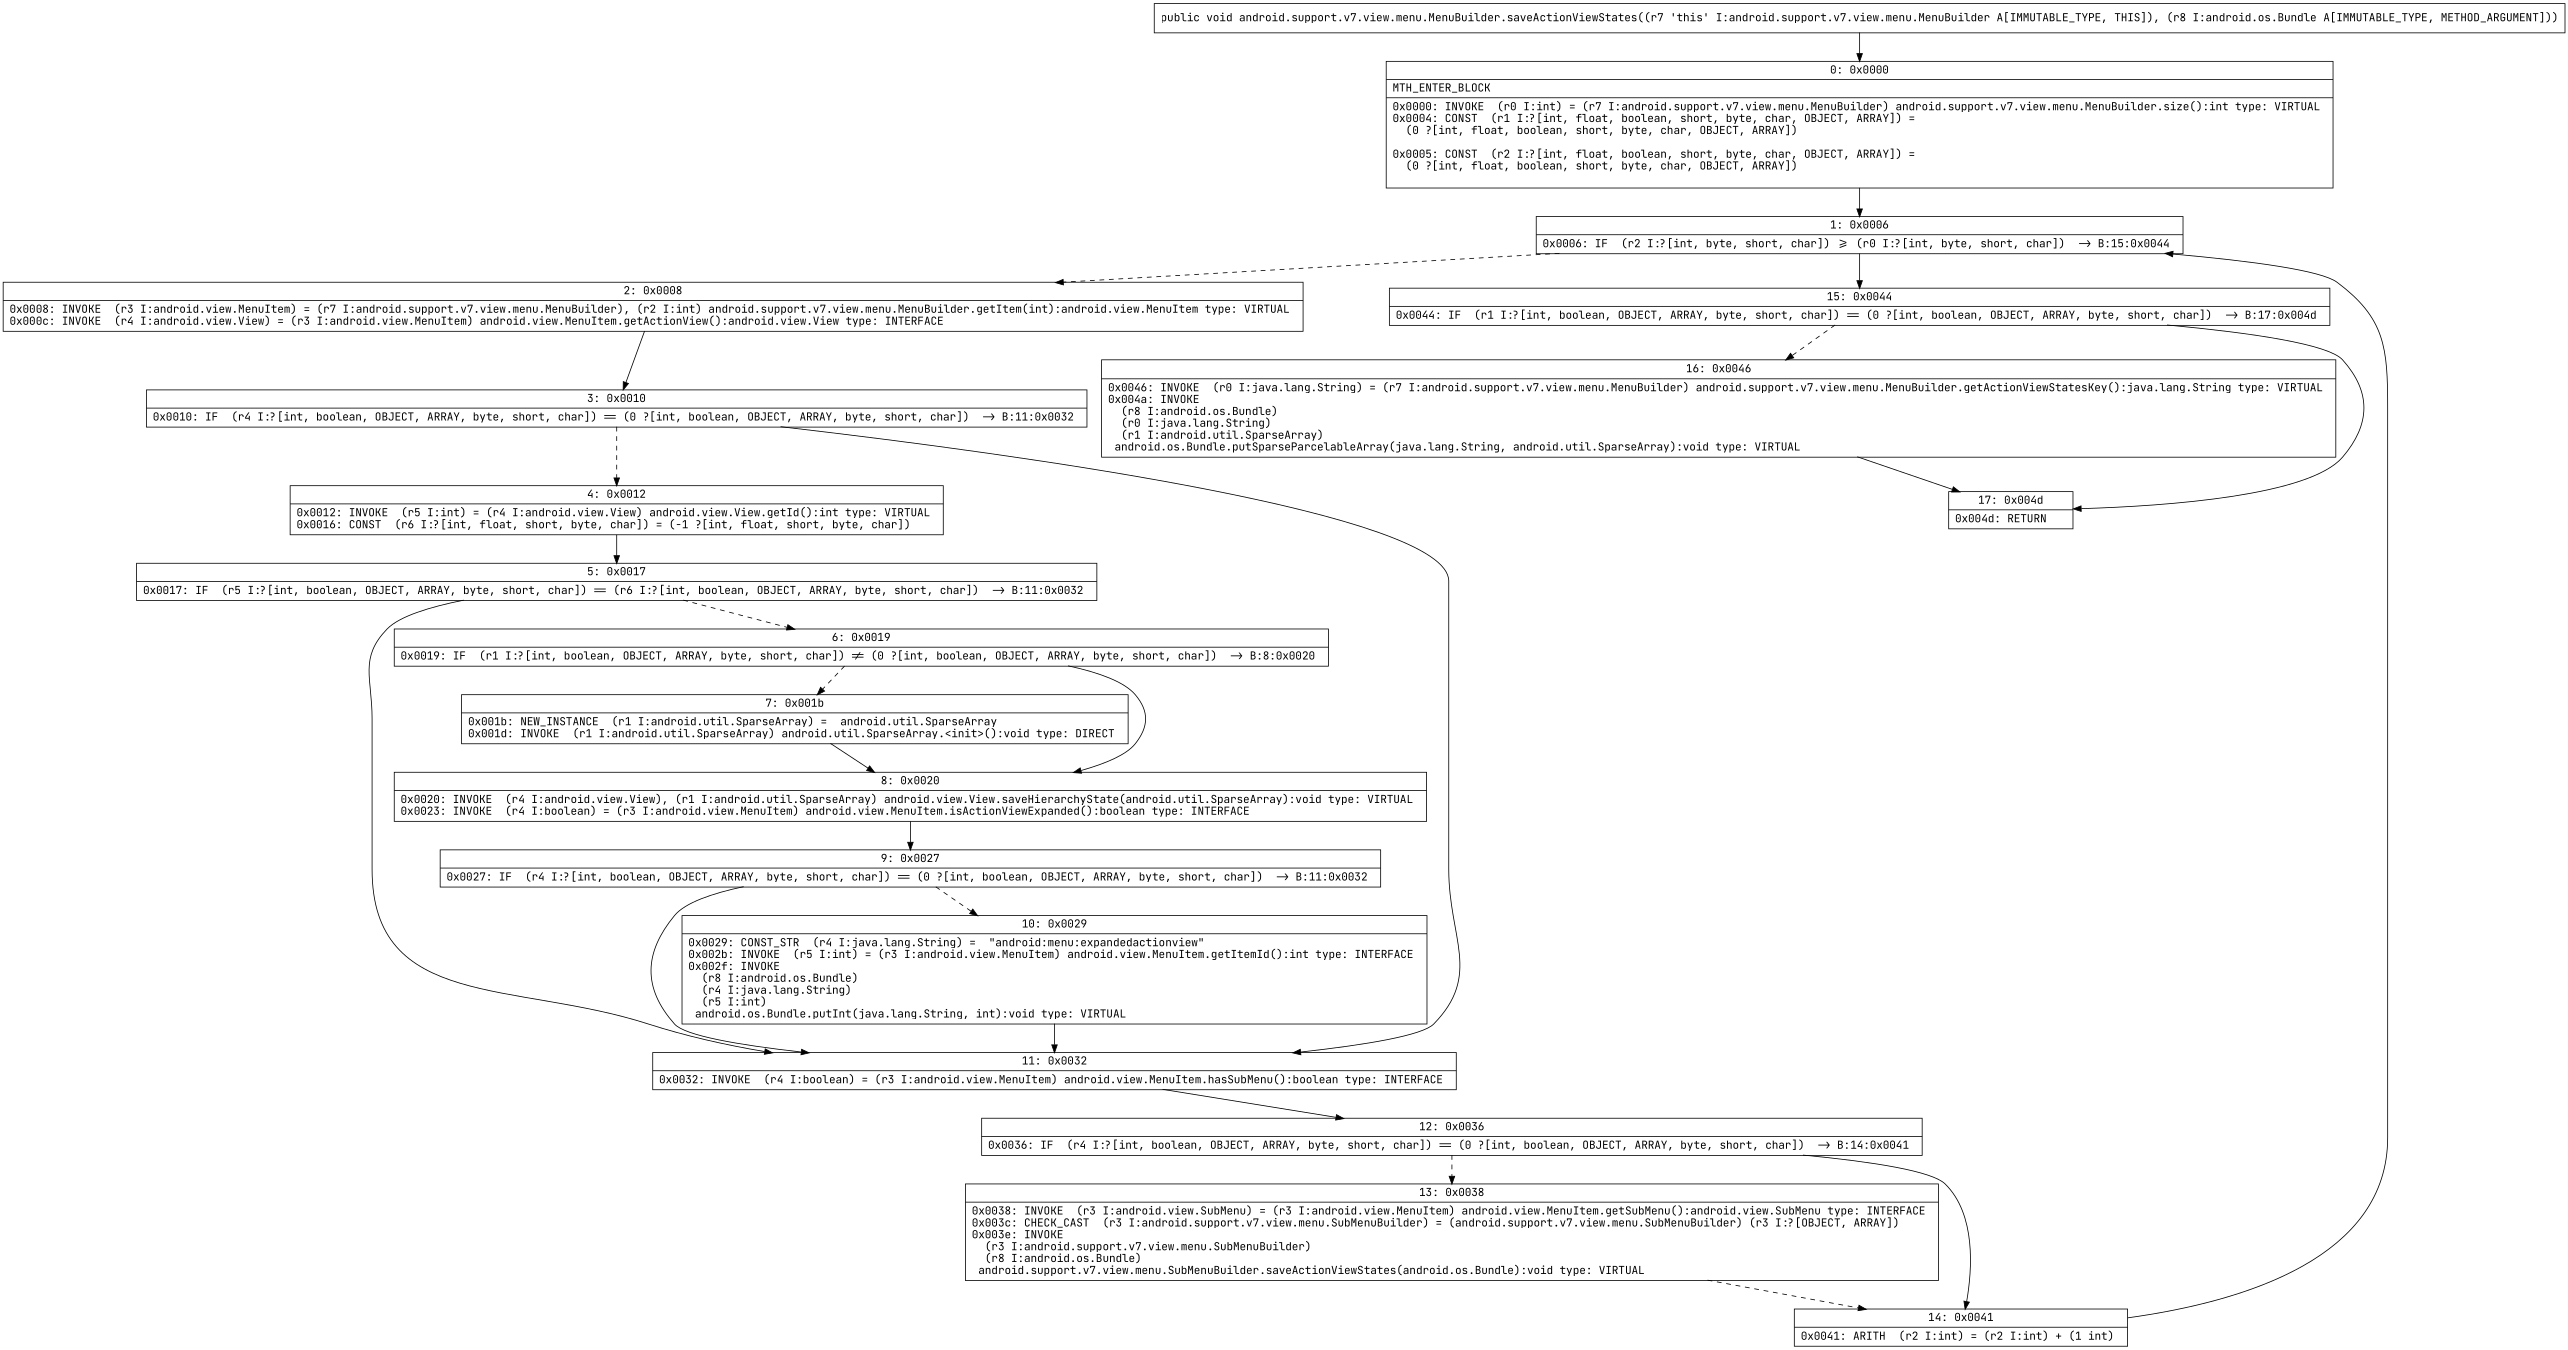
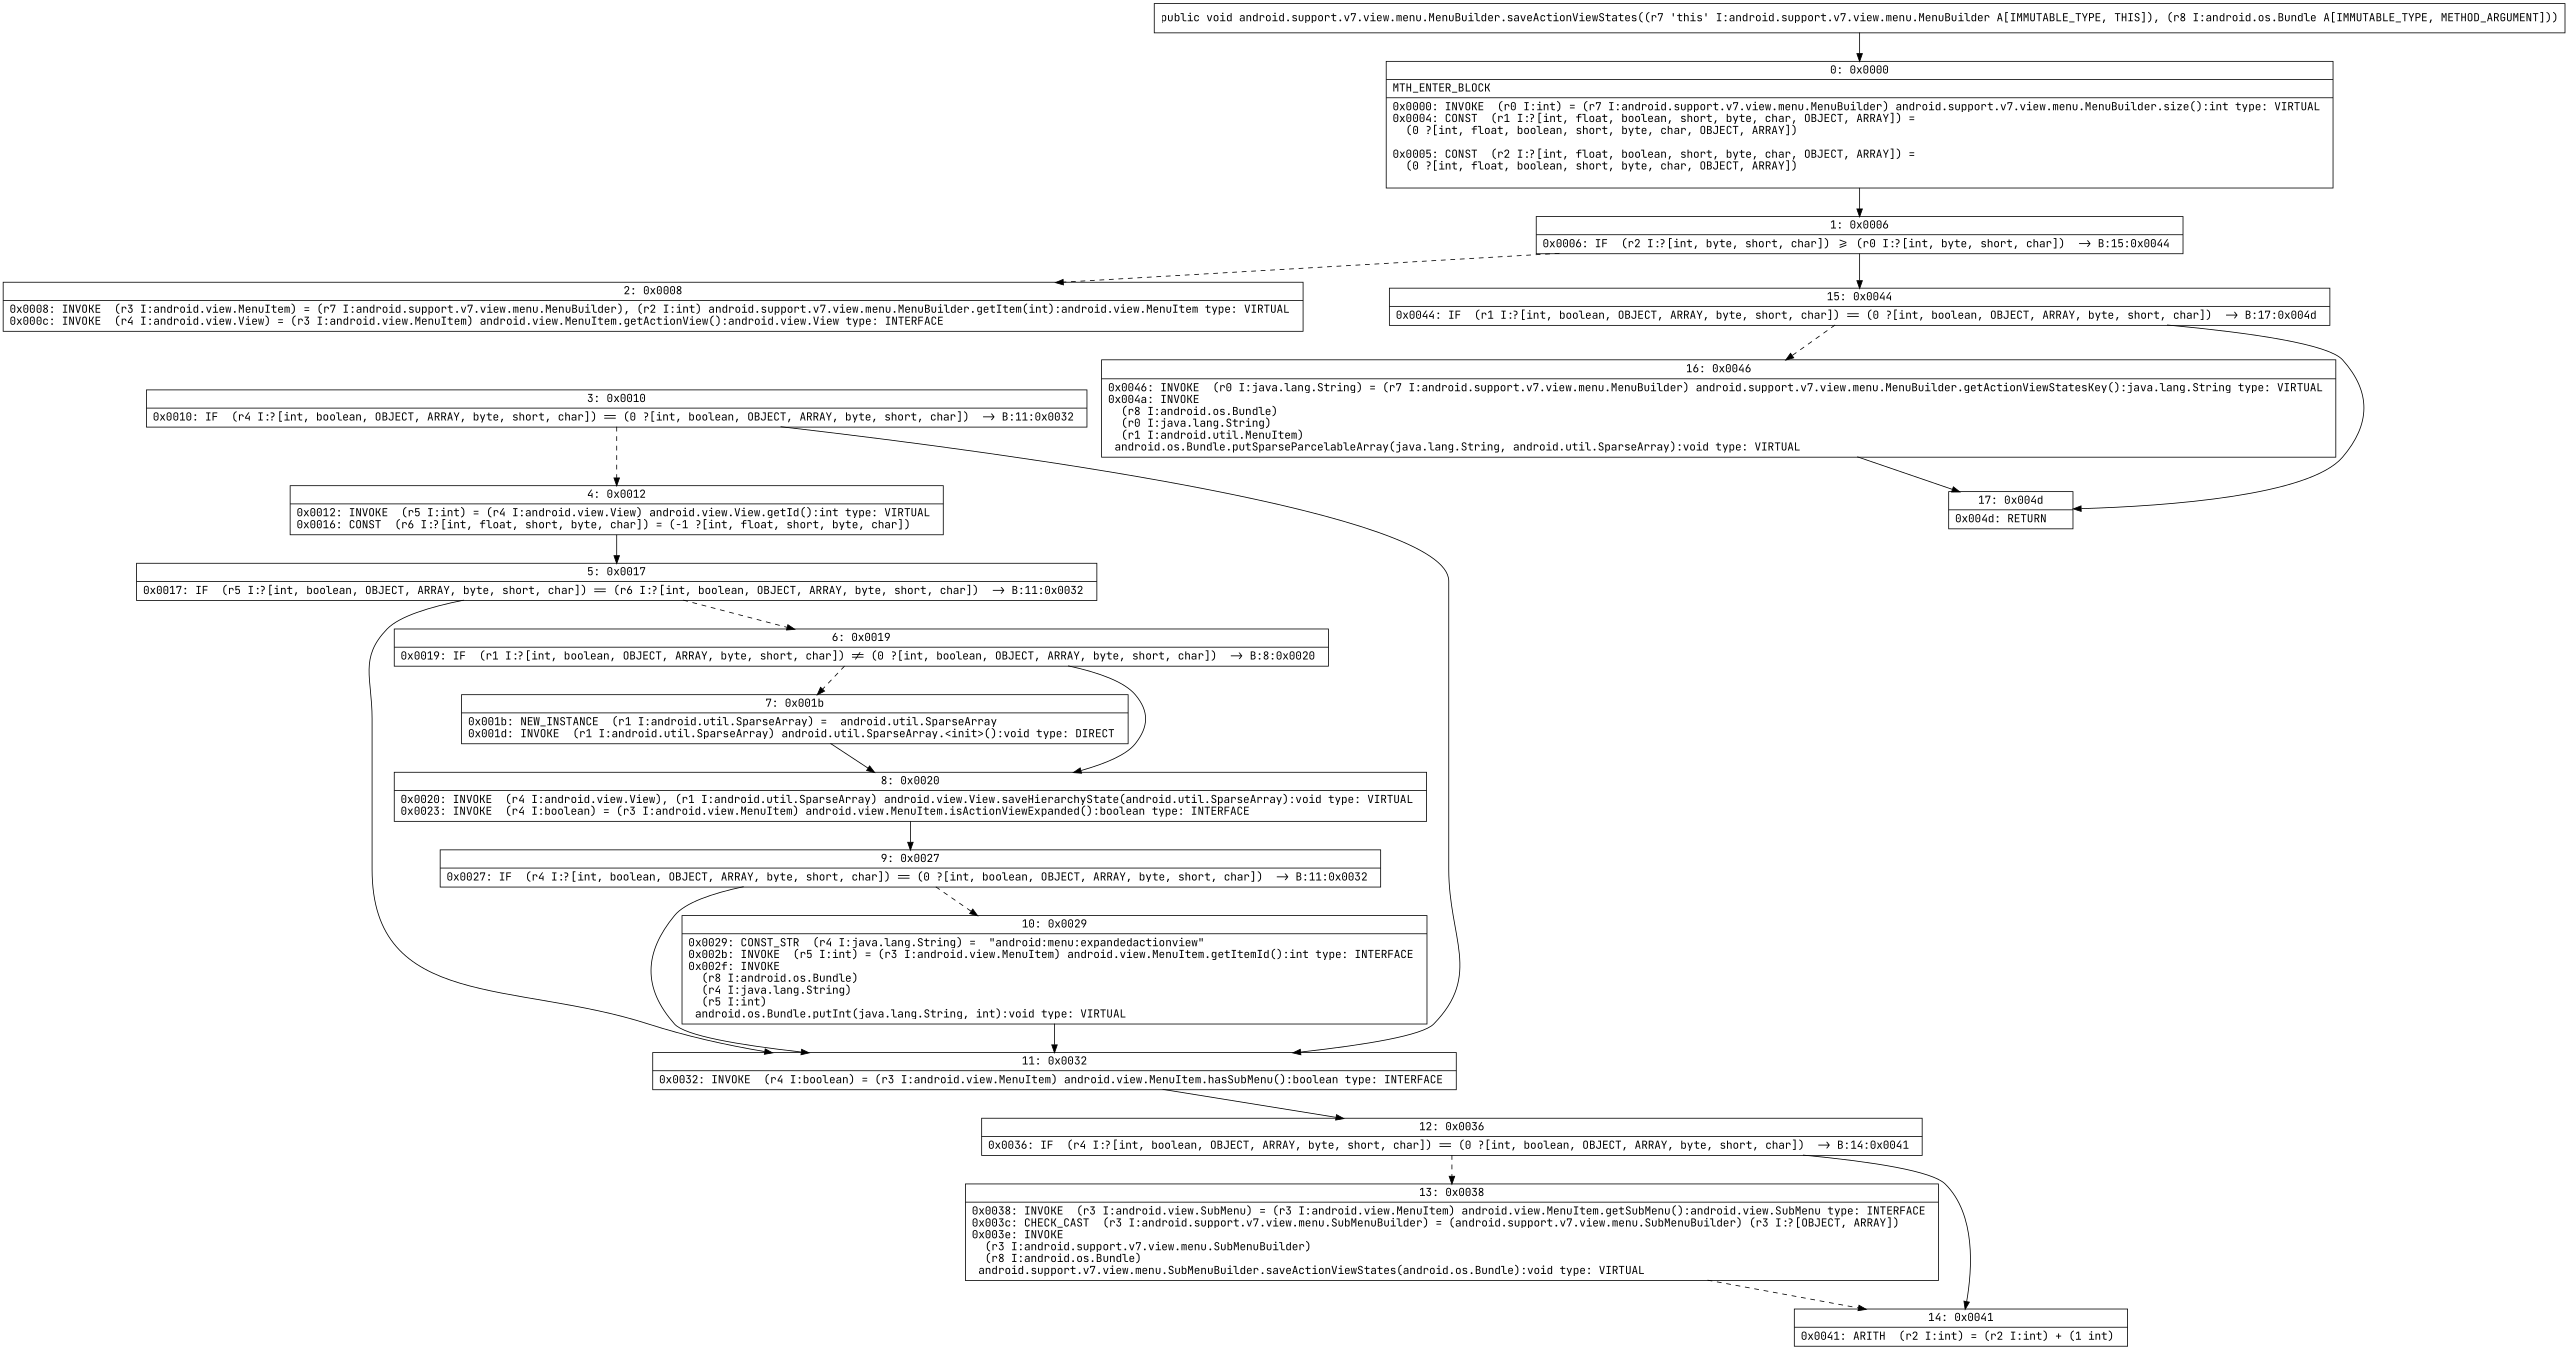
edge "2: 0x0008" -> "3: 0x0010": removed
node "16: 0x0046": text "(r1 I:android.util.SparseArray)" -> "(r1 I:android.util.MenuItem)"
edge "14: 0x0041" -> "1: 0x0006": removed
